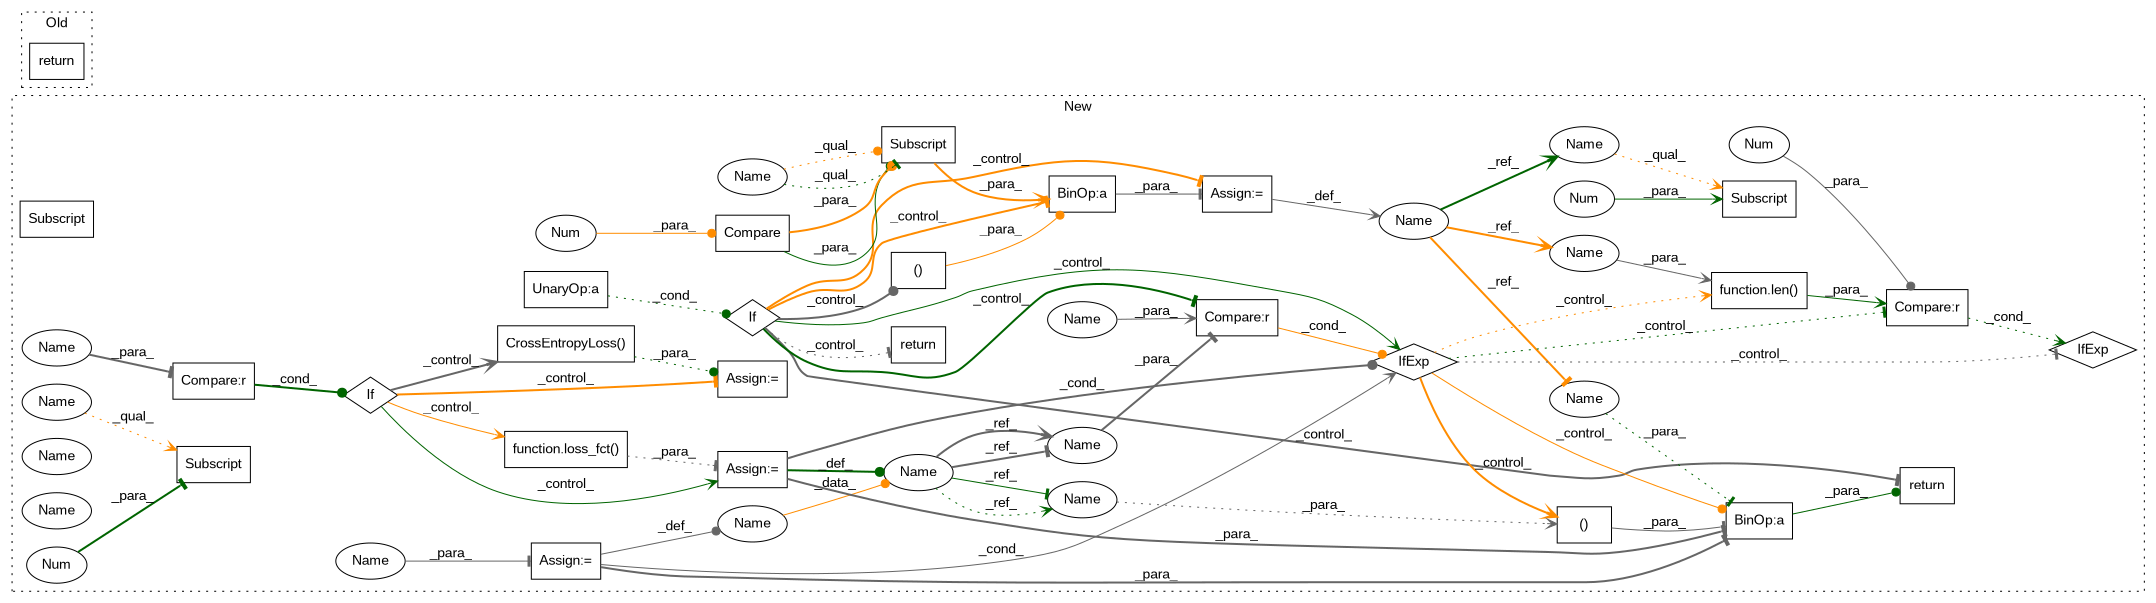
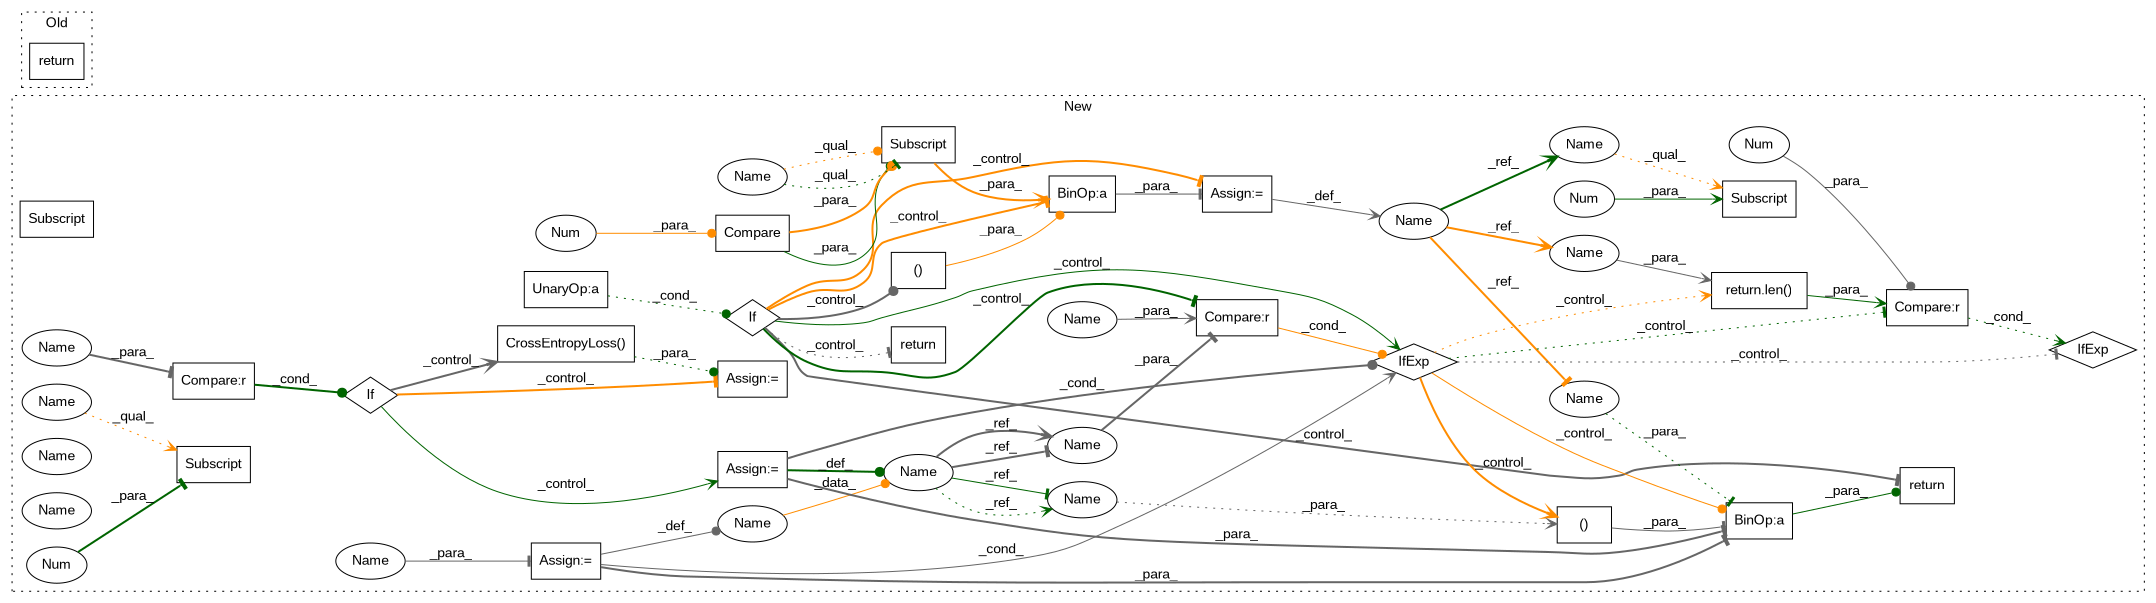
node "function.len()": label "function.len()" -> "return.len()"
node "function.loss_fct()": removed
